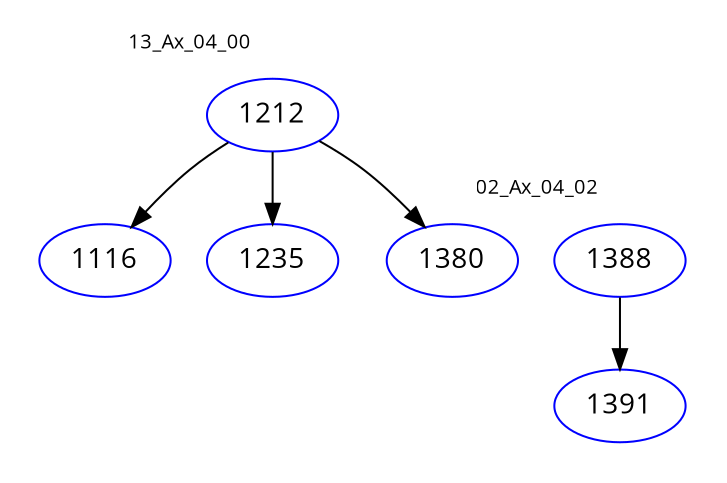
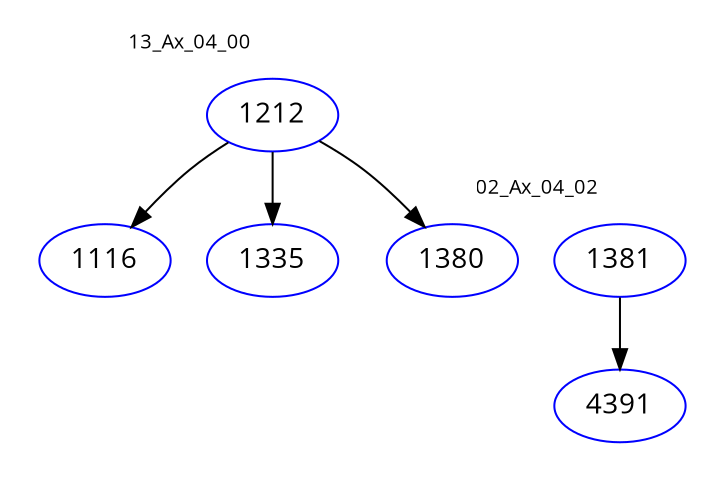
node "1235": label "1235" -> "1335"
node "1388": label "1388" -> "1381"
node "1391": label "1391" -> "4391"
